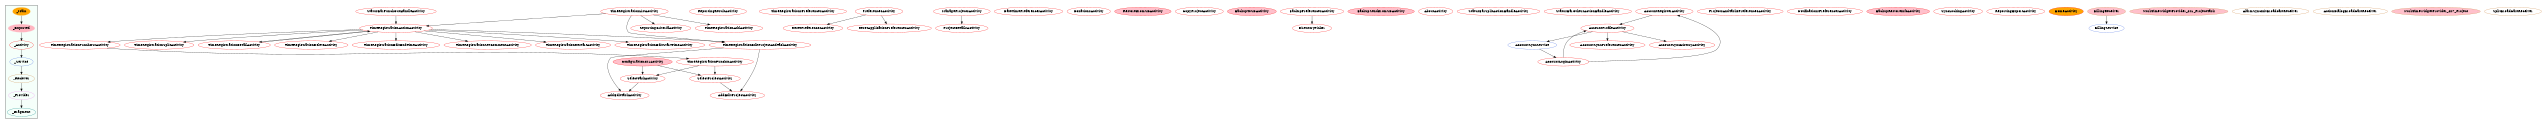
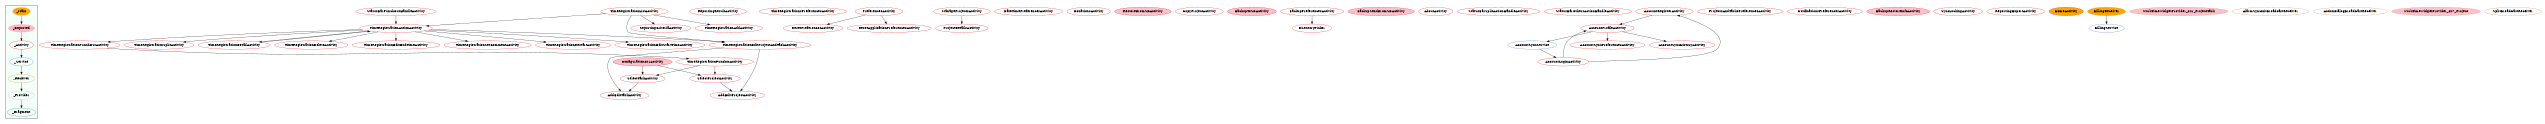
node "BillingReceiver": fillcolor pink -> orange
